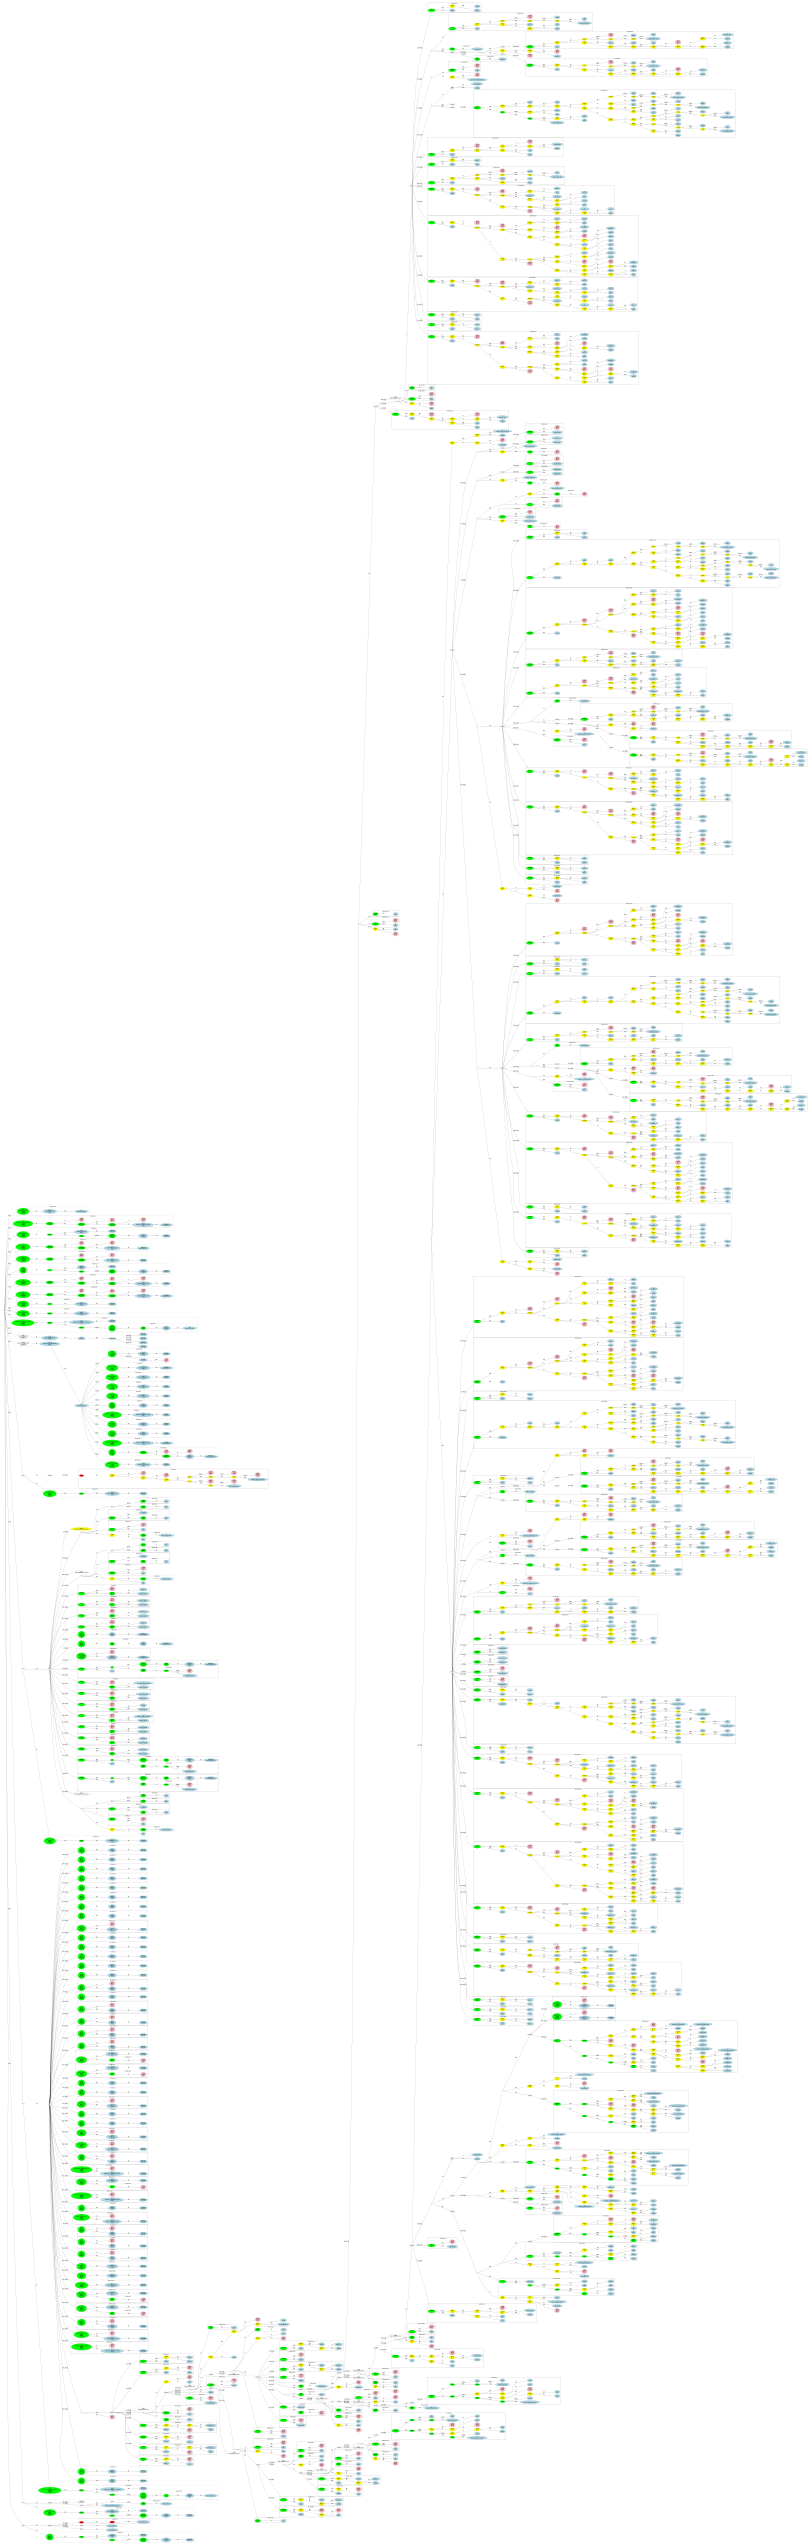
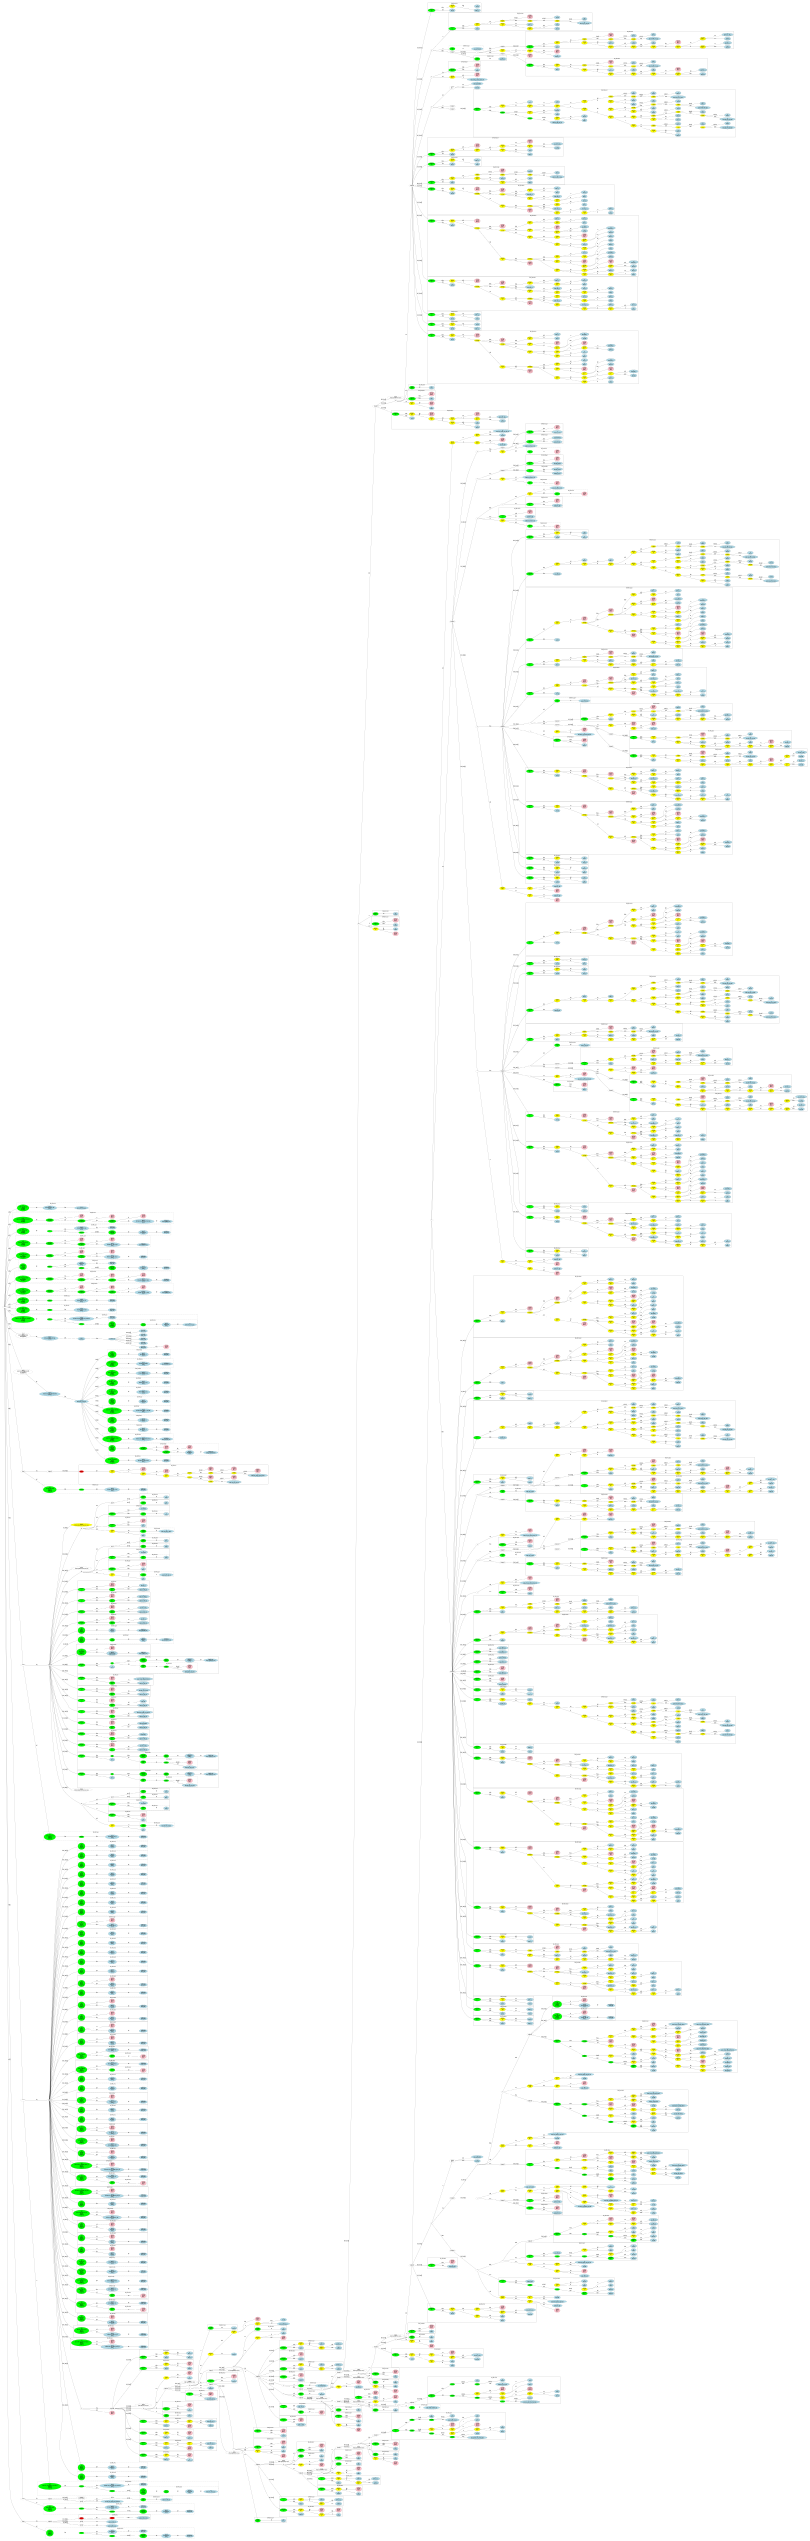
edge "Decl name: pix_c_x quals: [] storage: [] funcspec: []" -- "Enumerator name: P_SLICE": now "EnumeratorList" -- "Enumerator name: P_SLICE"
